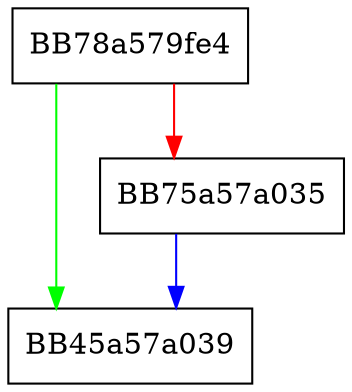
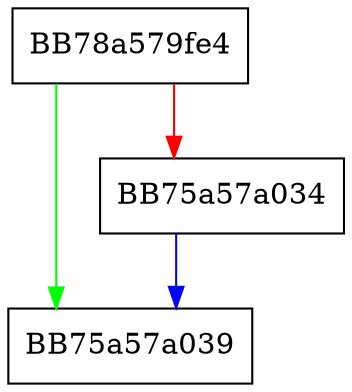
node "BB75a57a035": label "BB75a57a035" -> "BB75a57a034"
node "BB45a57a039": label "BB45a57a039" -> "BB75a57a039"
